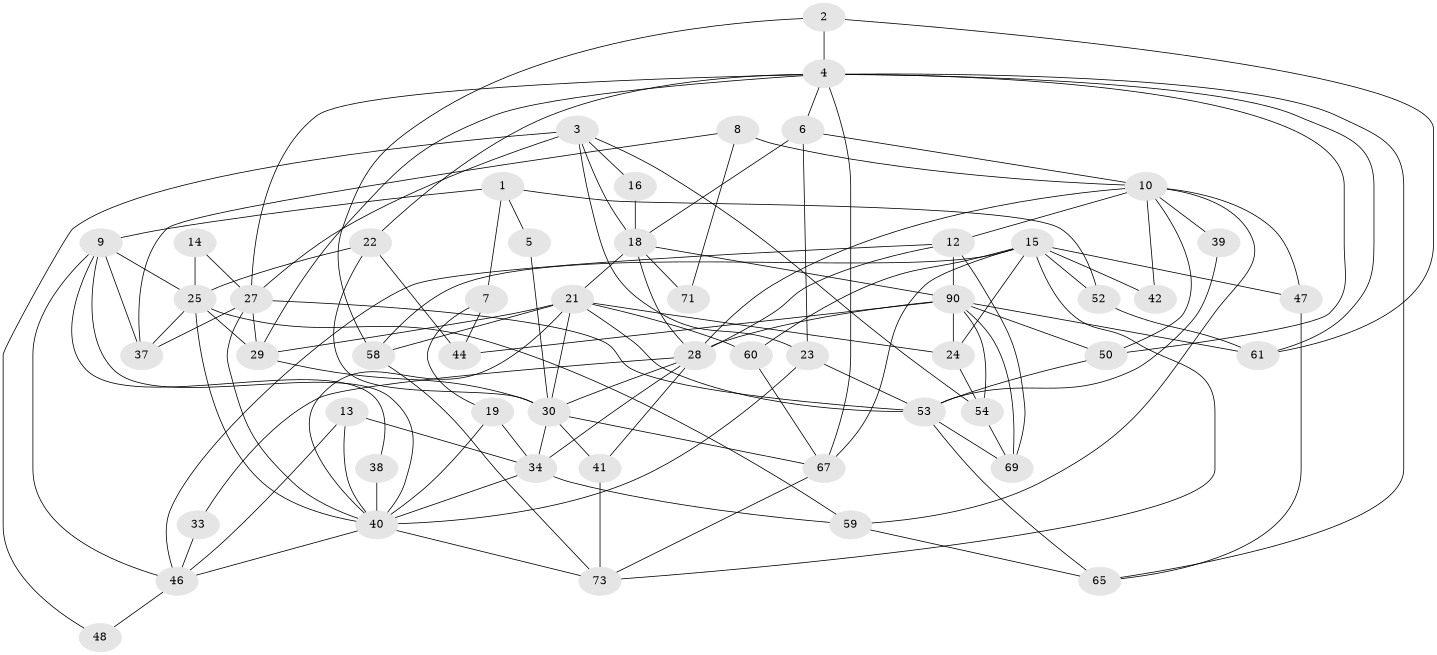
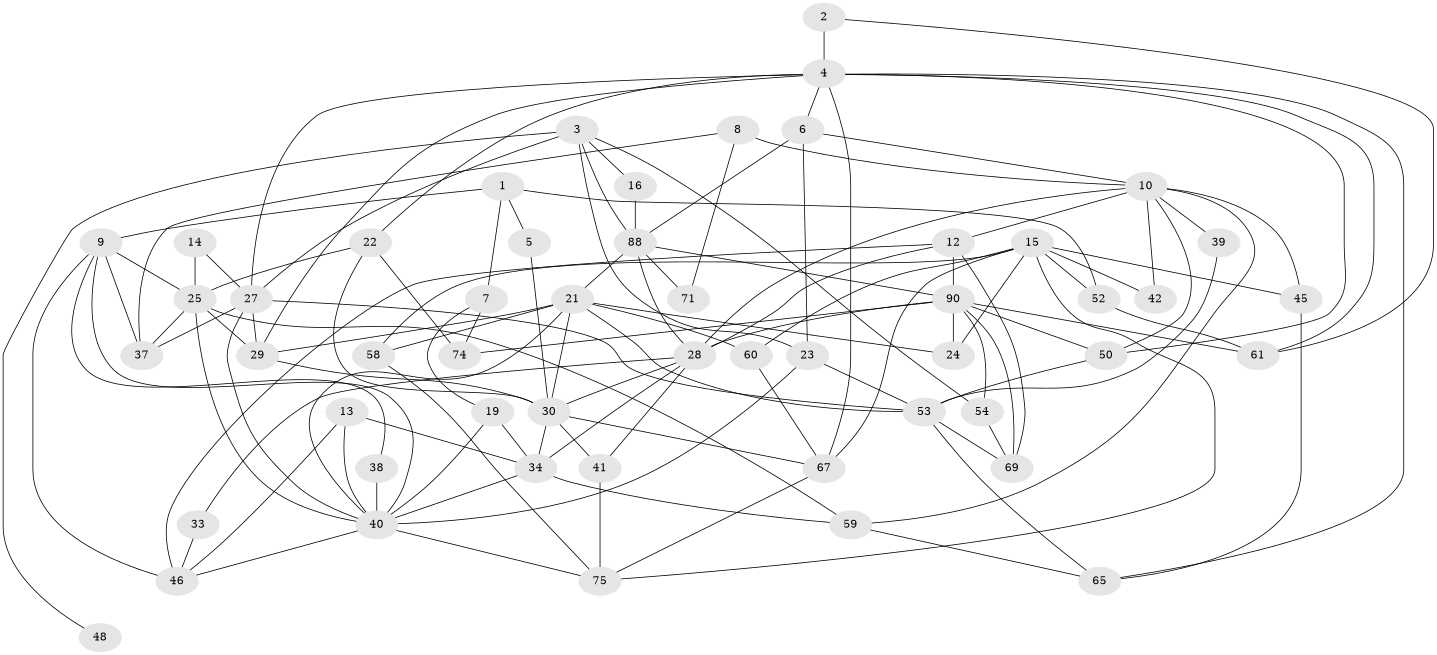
edge "2" -- "58": removed
node "18": label "18" -> "88"
node "47": label "47" -> "45"
node "44": label "44" -> "74"
edge "24" -- "54": removed
node "73": label "73" -> "75"
edge "46" -- "48": removed
